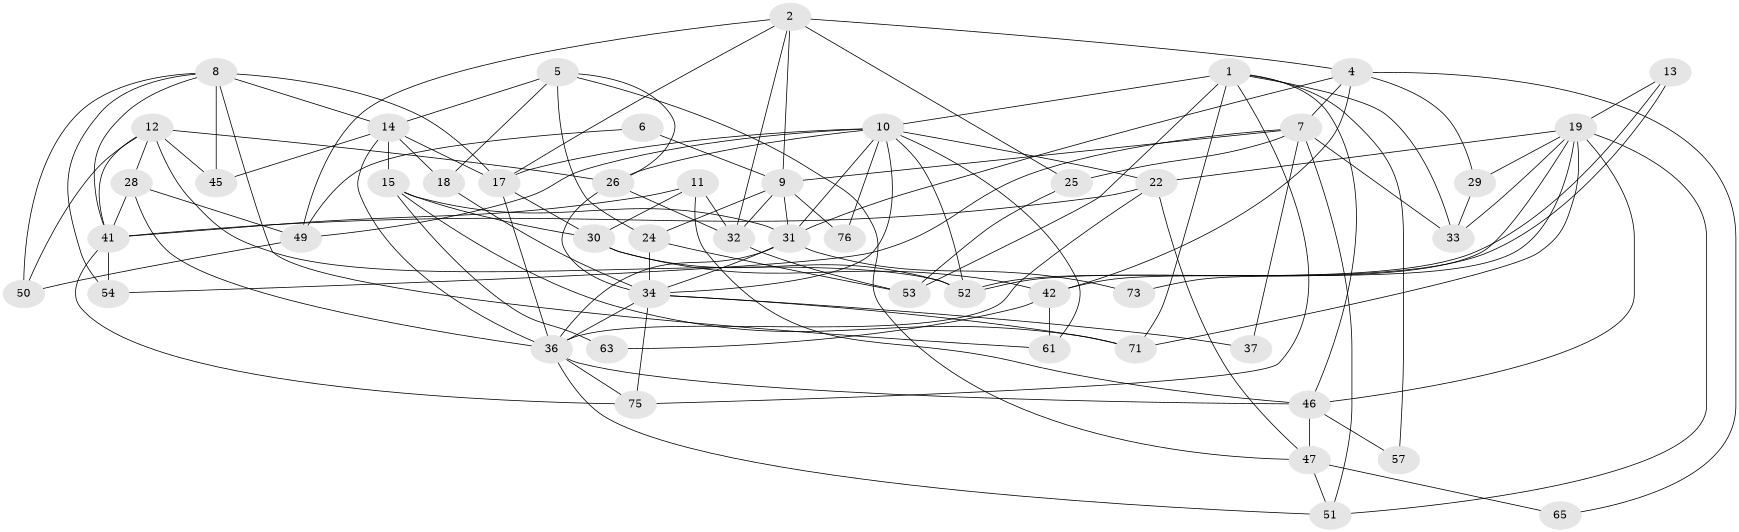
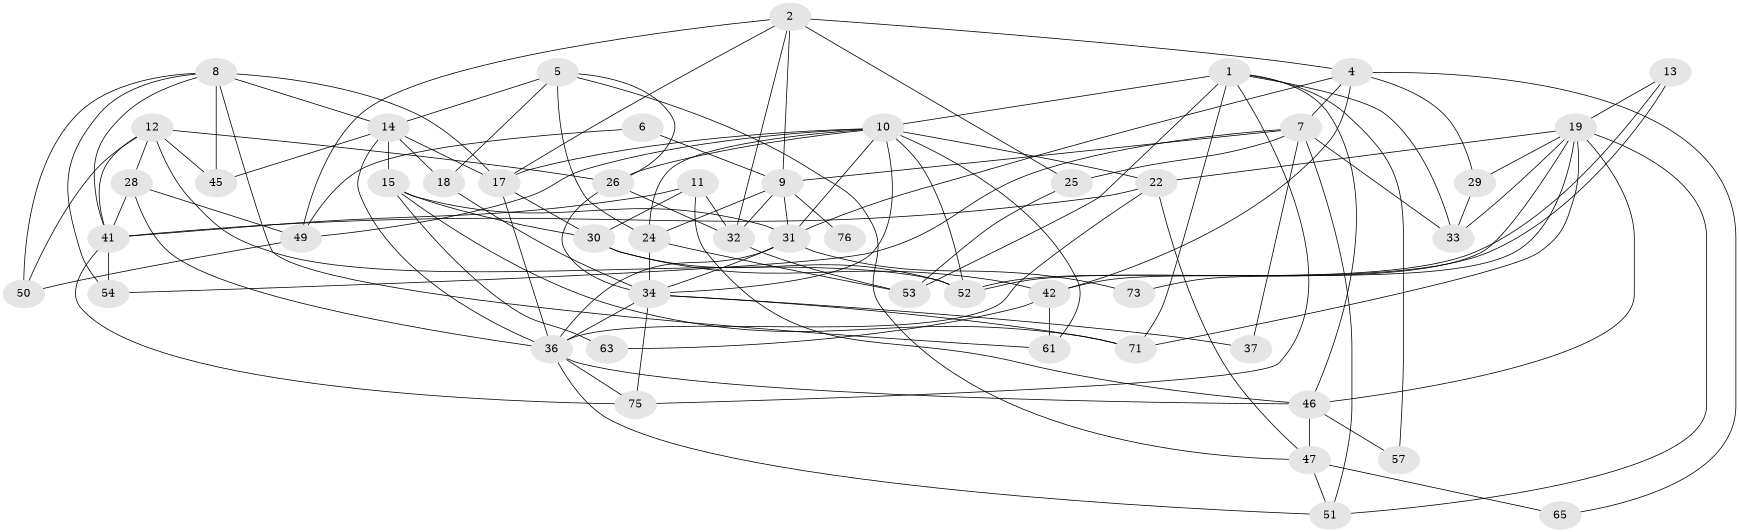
edge "10" -- "76": now "10" -- "24"
